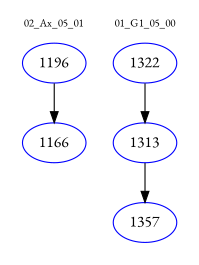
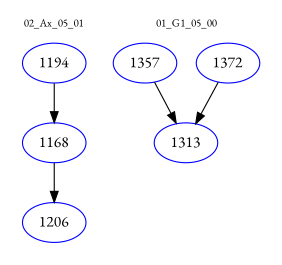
node "1196": label "1196" -> "1194"
node "1322": label "1322" -> "1372"
node "1166": label "1166" -> "1168"
edge "1313" -> "1357": reversed
node "1206": added
